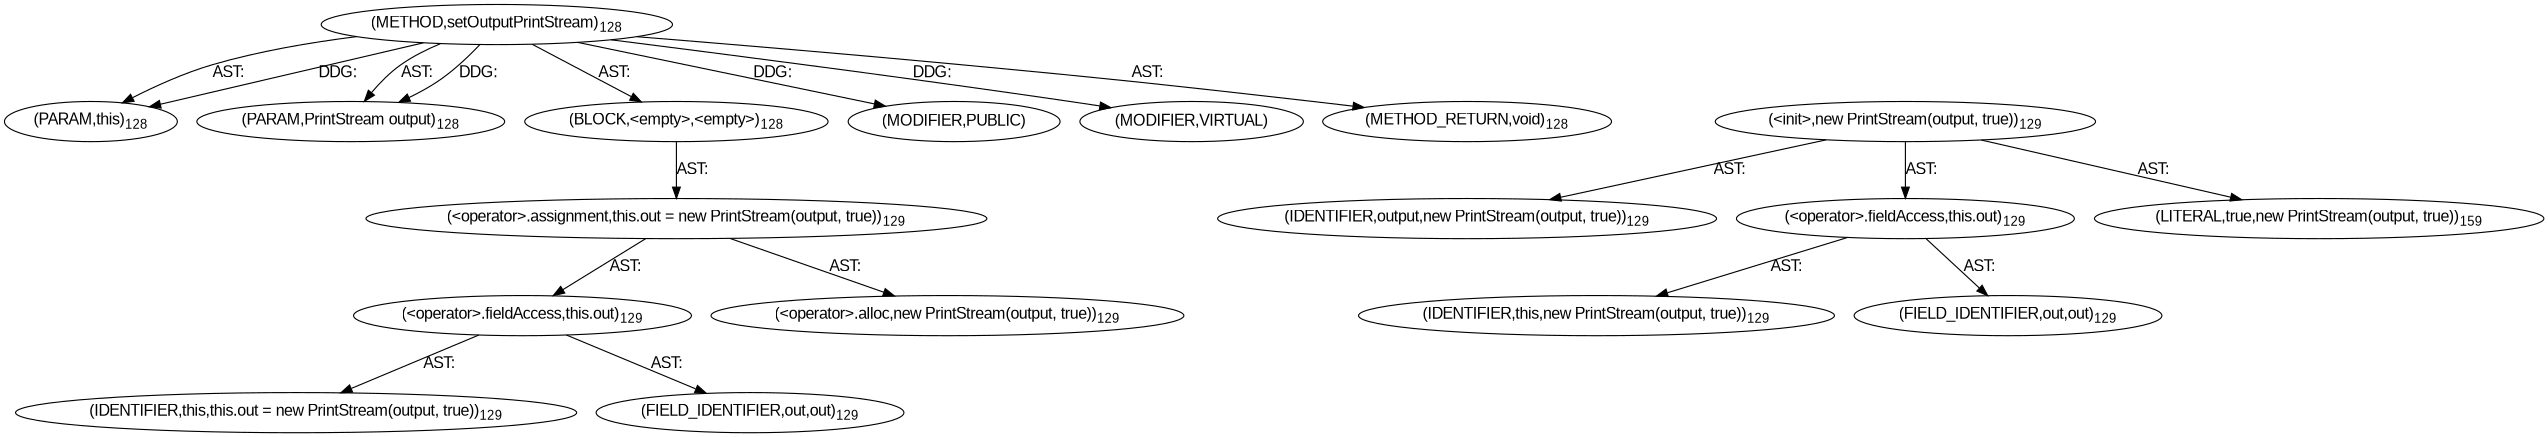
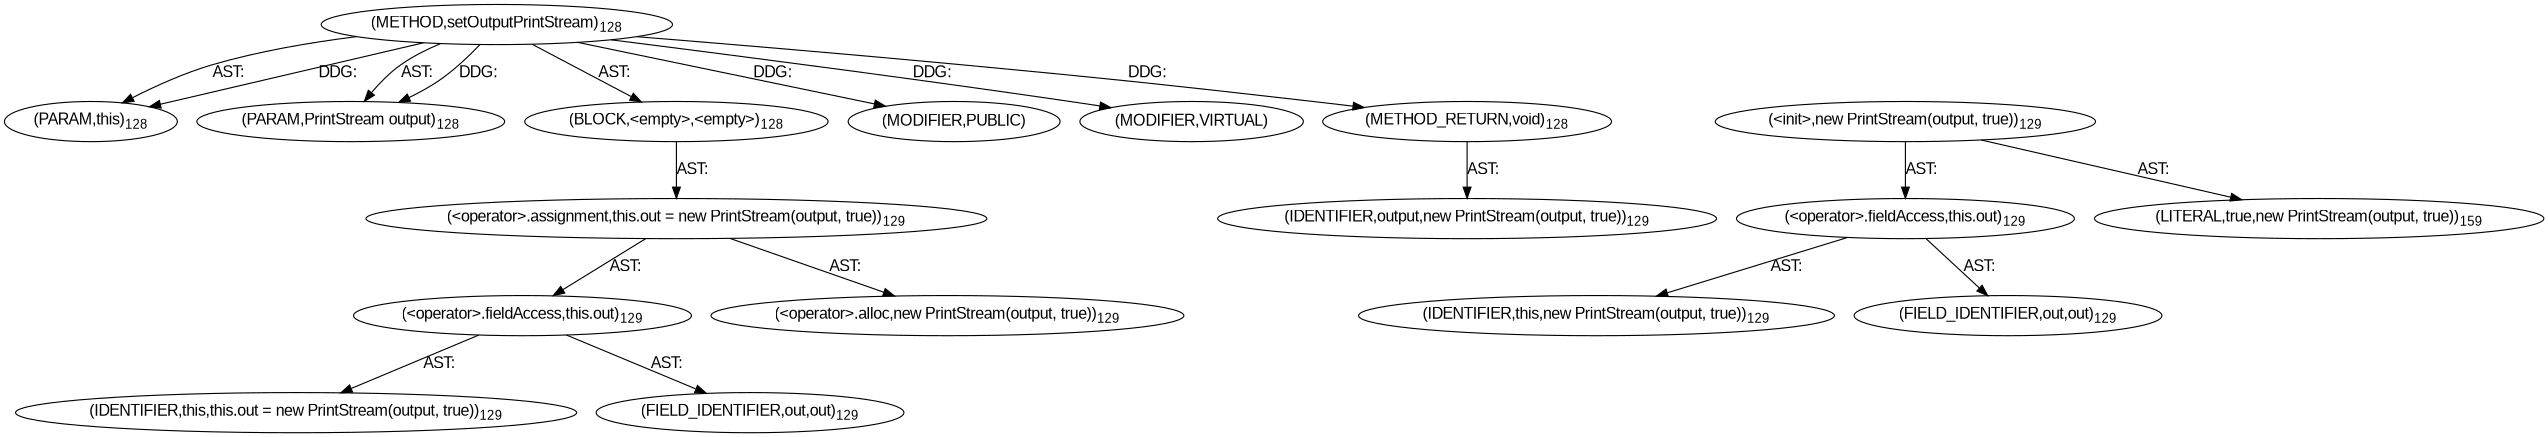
edge "(METHOD,setOutputPrintStream)" -> "(METHOD_RETURN,void)": label "AST: " -> "DDG: "
edge "(<init>,new PrintStream(output, true))" -> "(IDENTIFIER,output,new PrintStream(output, true))": now "(METHOD_RETURN,void)" -> "(IDENTIFIER,output,new PrintStream(output, true))"
